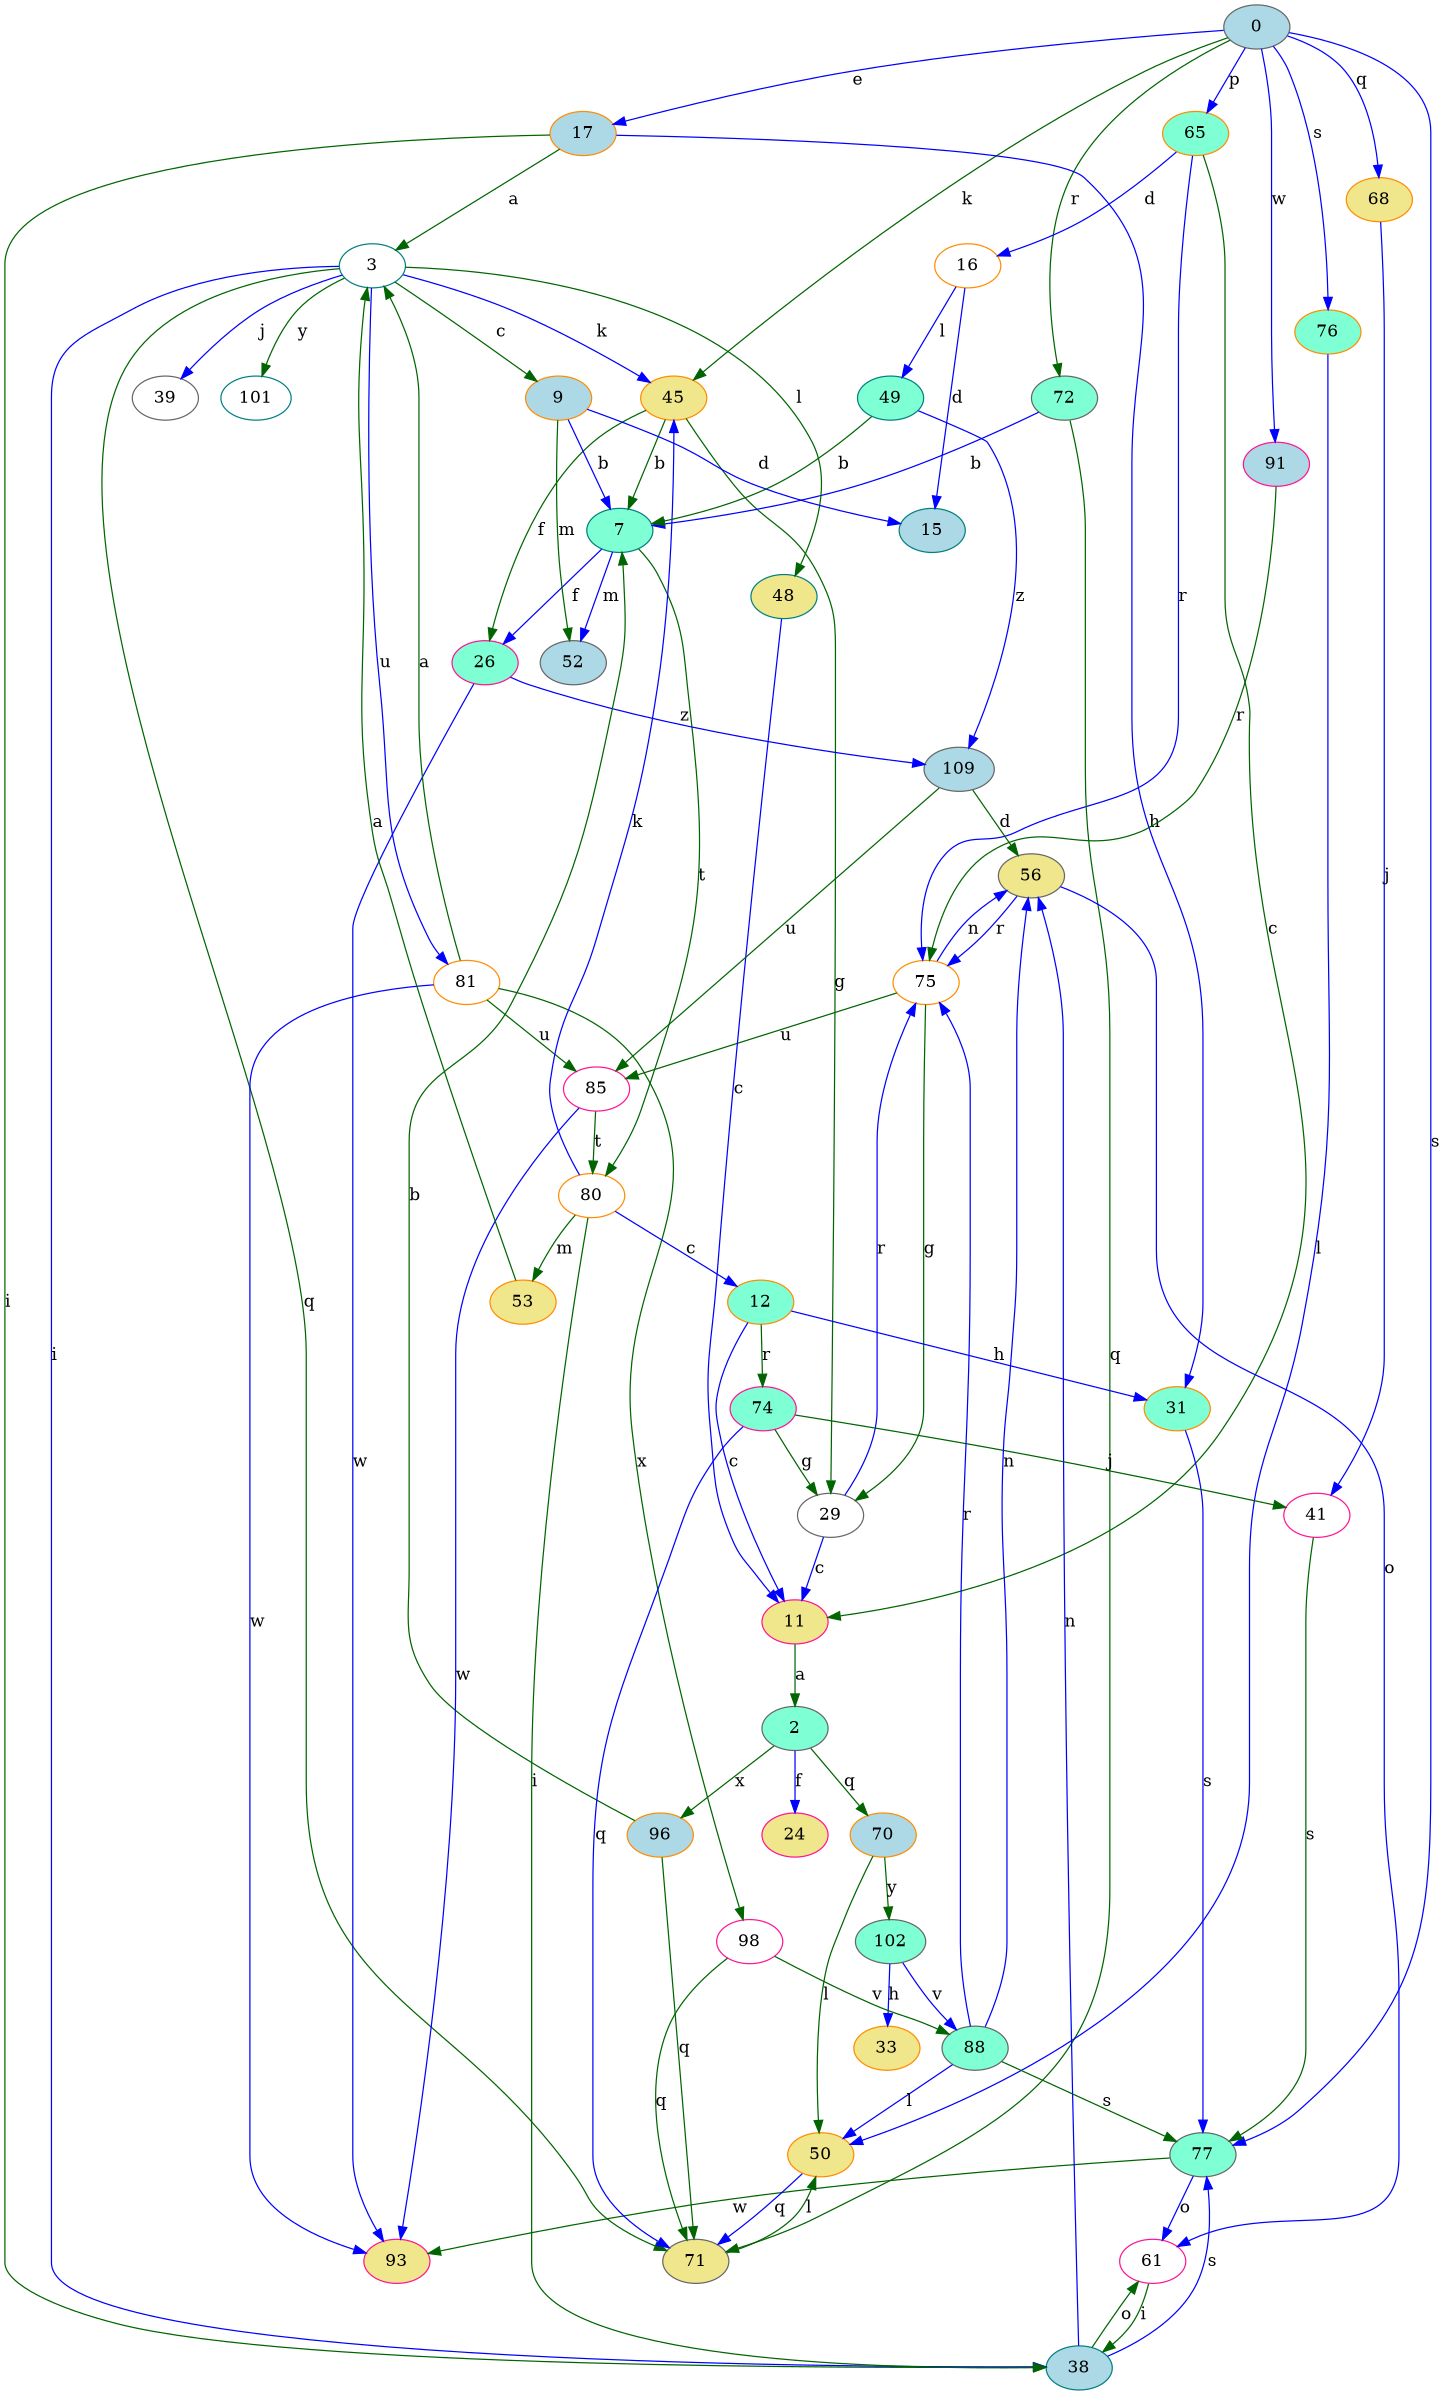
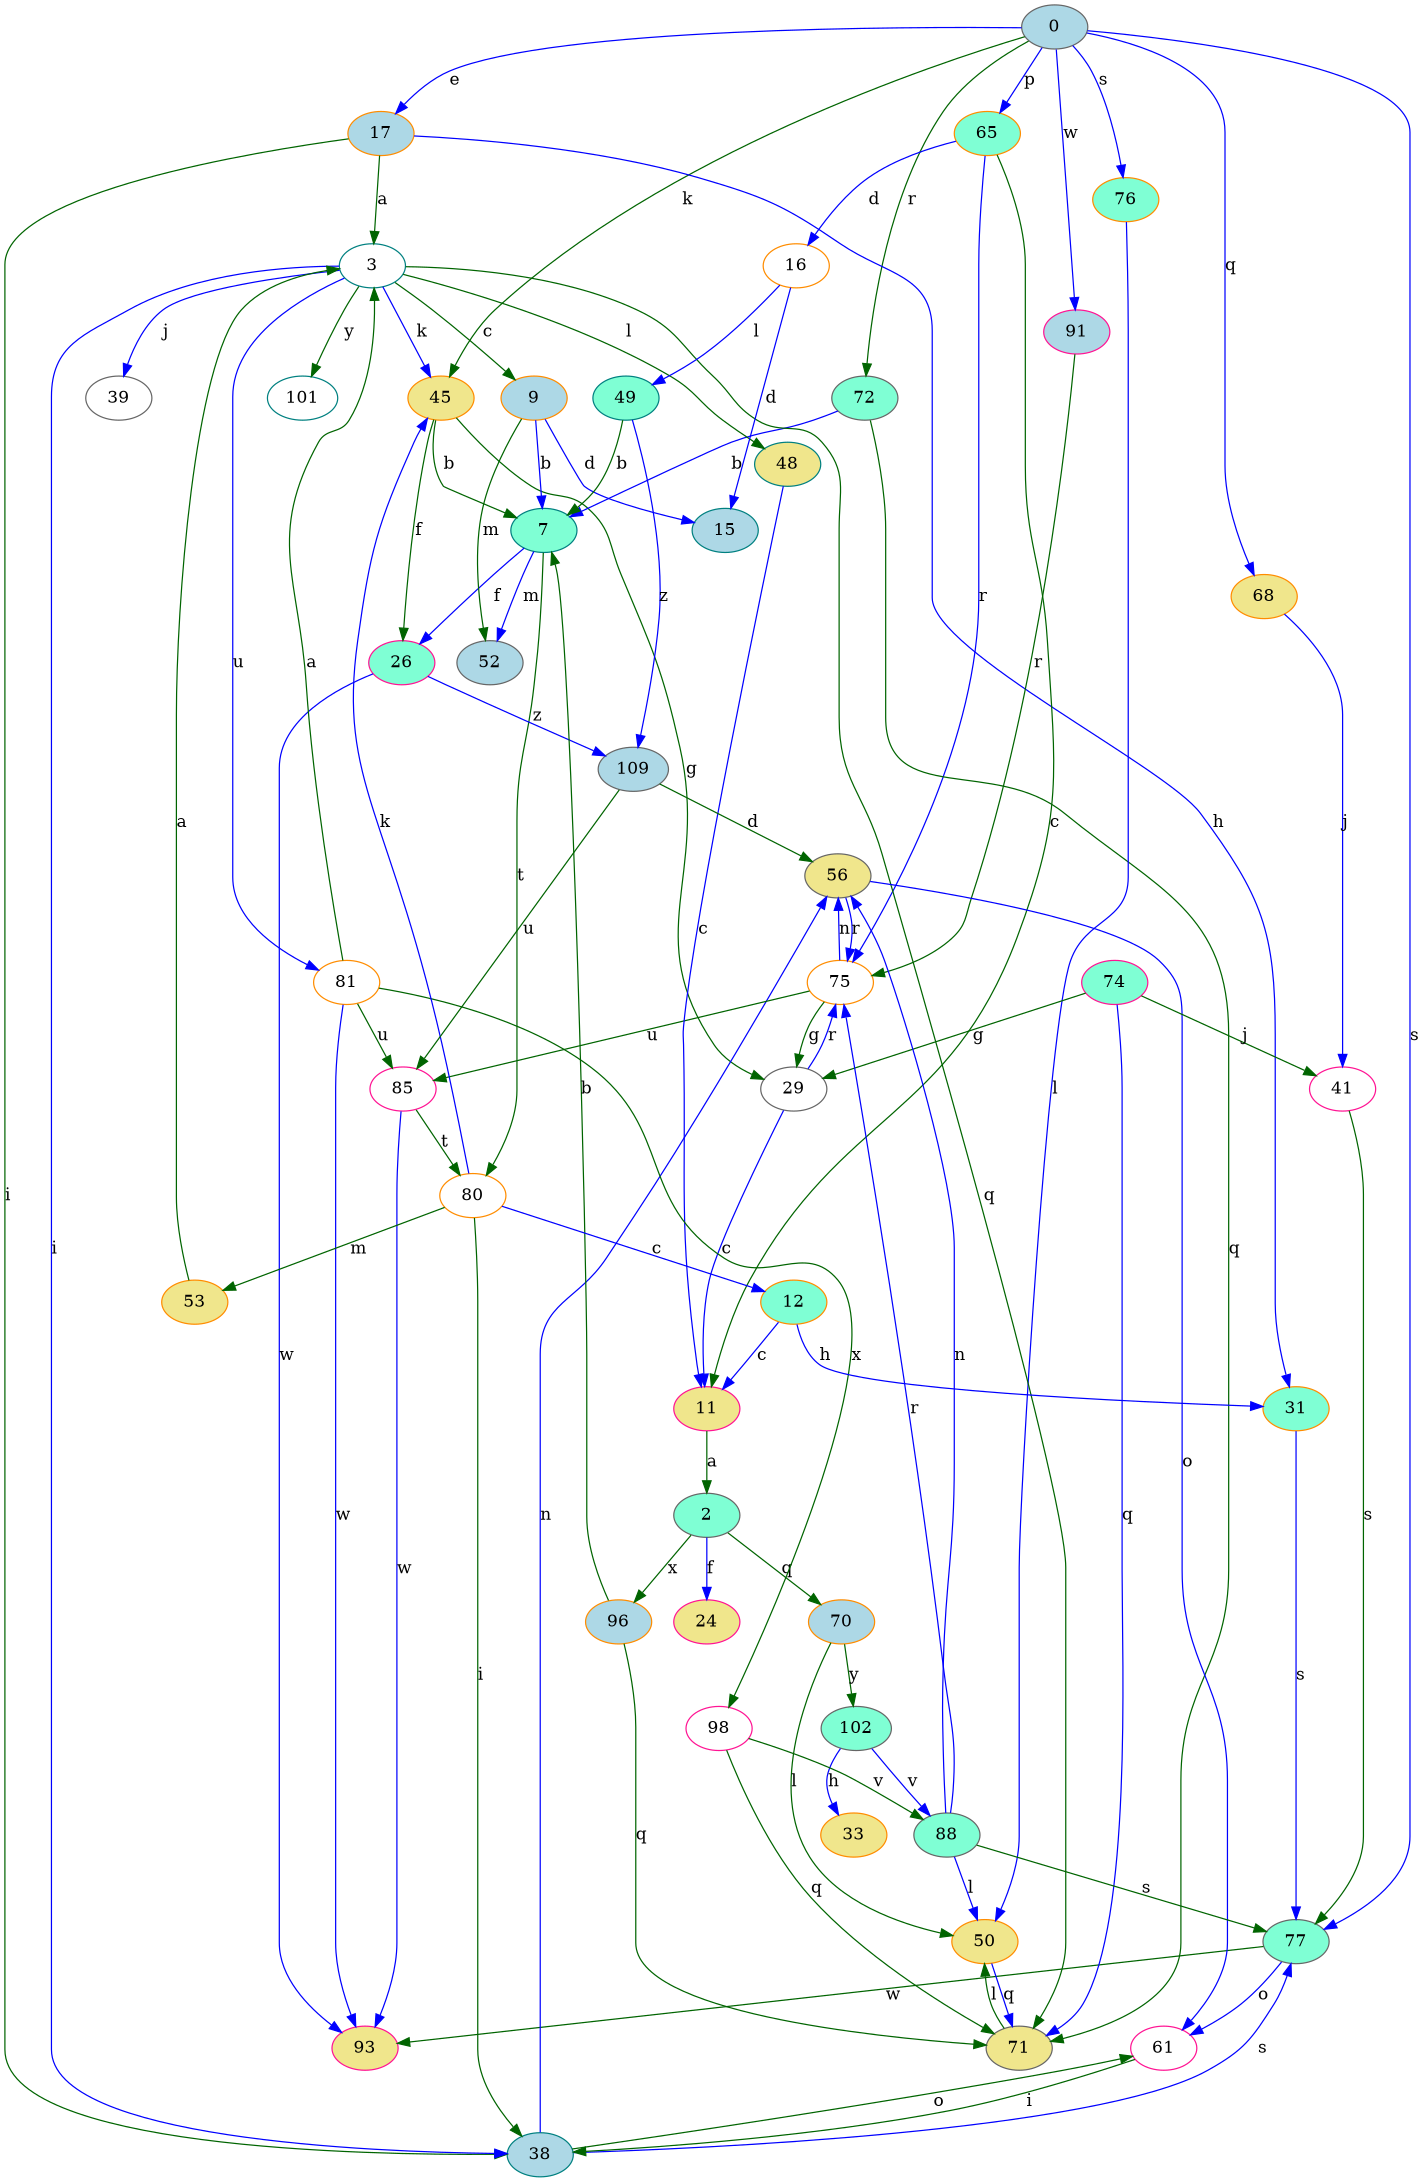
edge "12" -> "74": removed, label "r"
